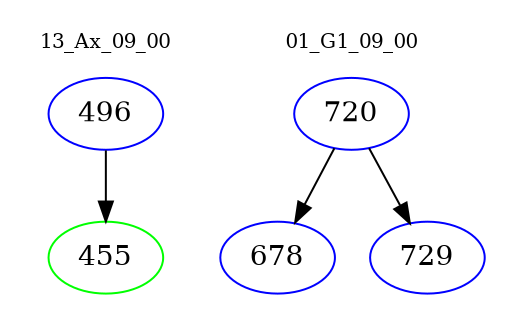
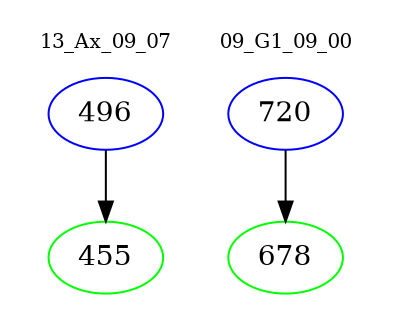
cluster "13_Ax_09_00": label "13_Ax_09_00" -> "13_Ax_09_07"
cluster "01_G1_09_00": label "01_G1_09_00" -> "09_G1_09_00"
node "678": color blue -> green
node "729": removed
